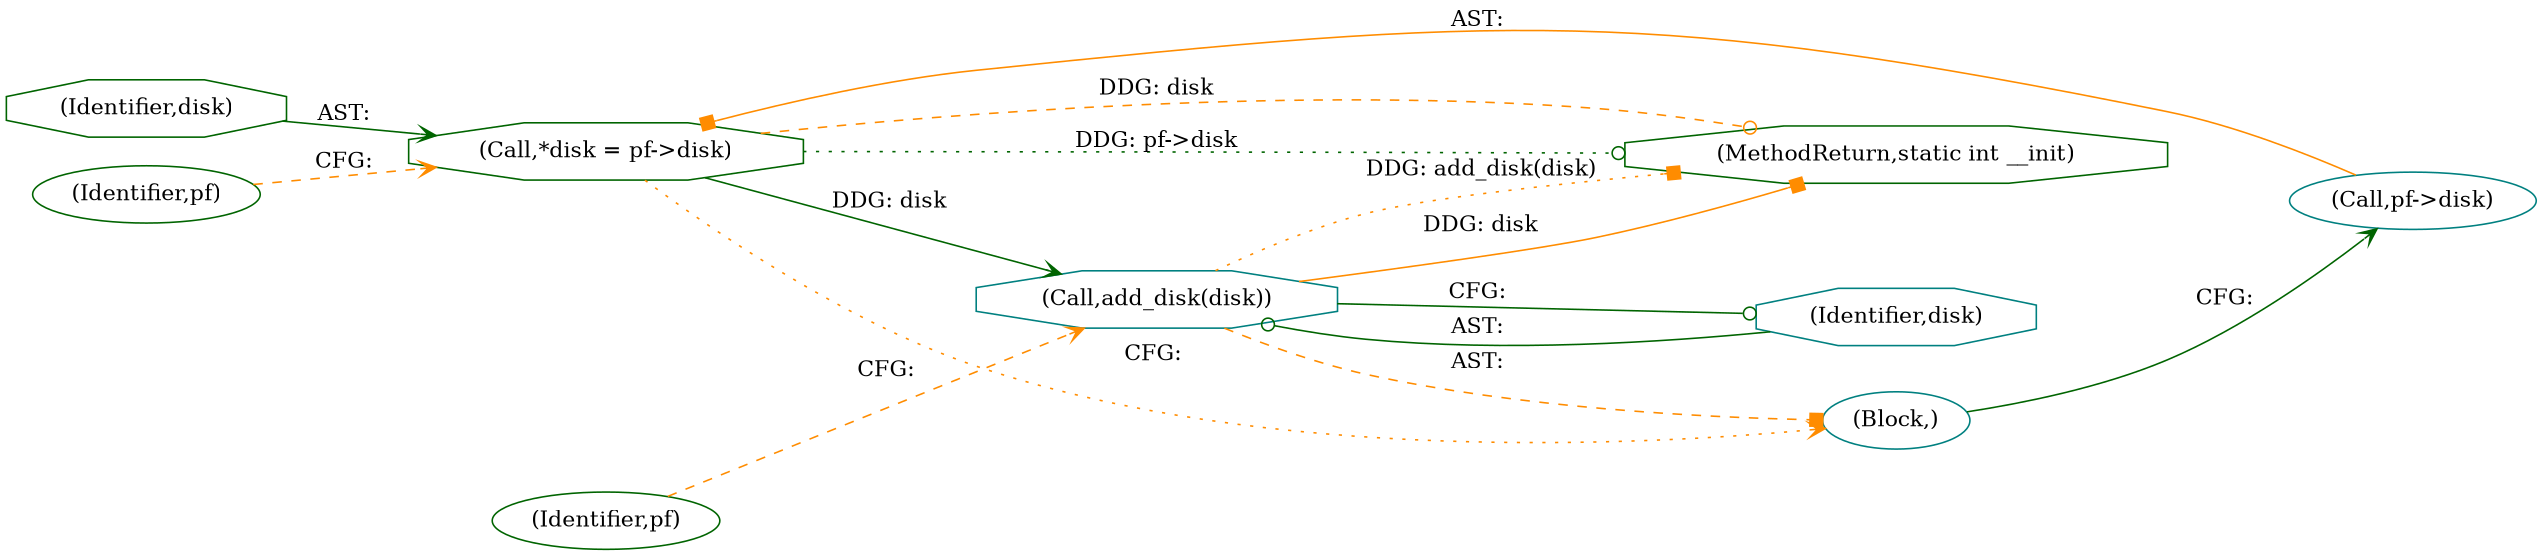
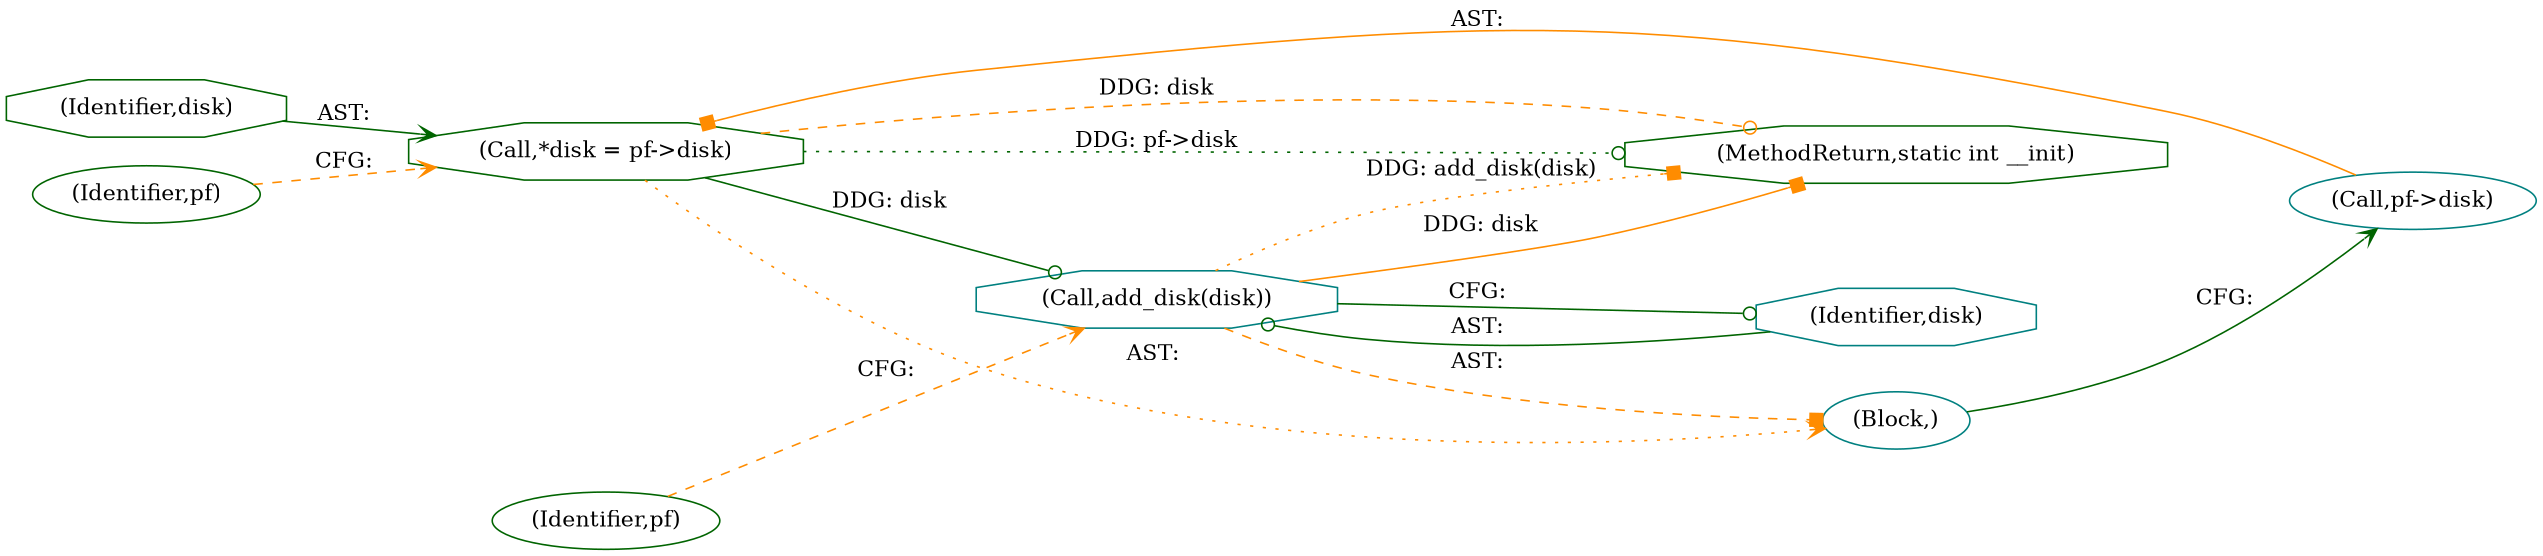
edge "(Call,*disk = pf->disk)" -> "(Call,add_disk(disk))": arrowhead vee -> odot
edge "(Call,*disk = pf->disk)" -> "(Block,)": label "CFG: " -> "AST: "
